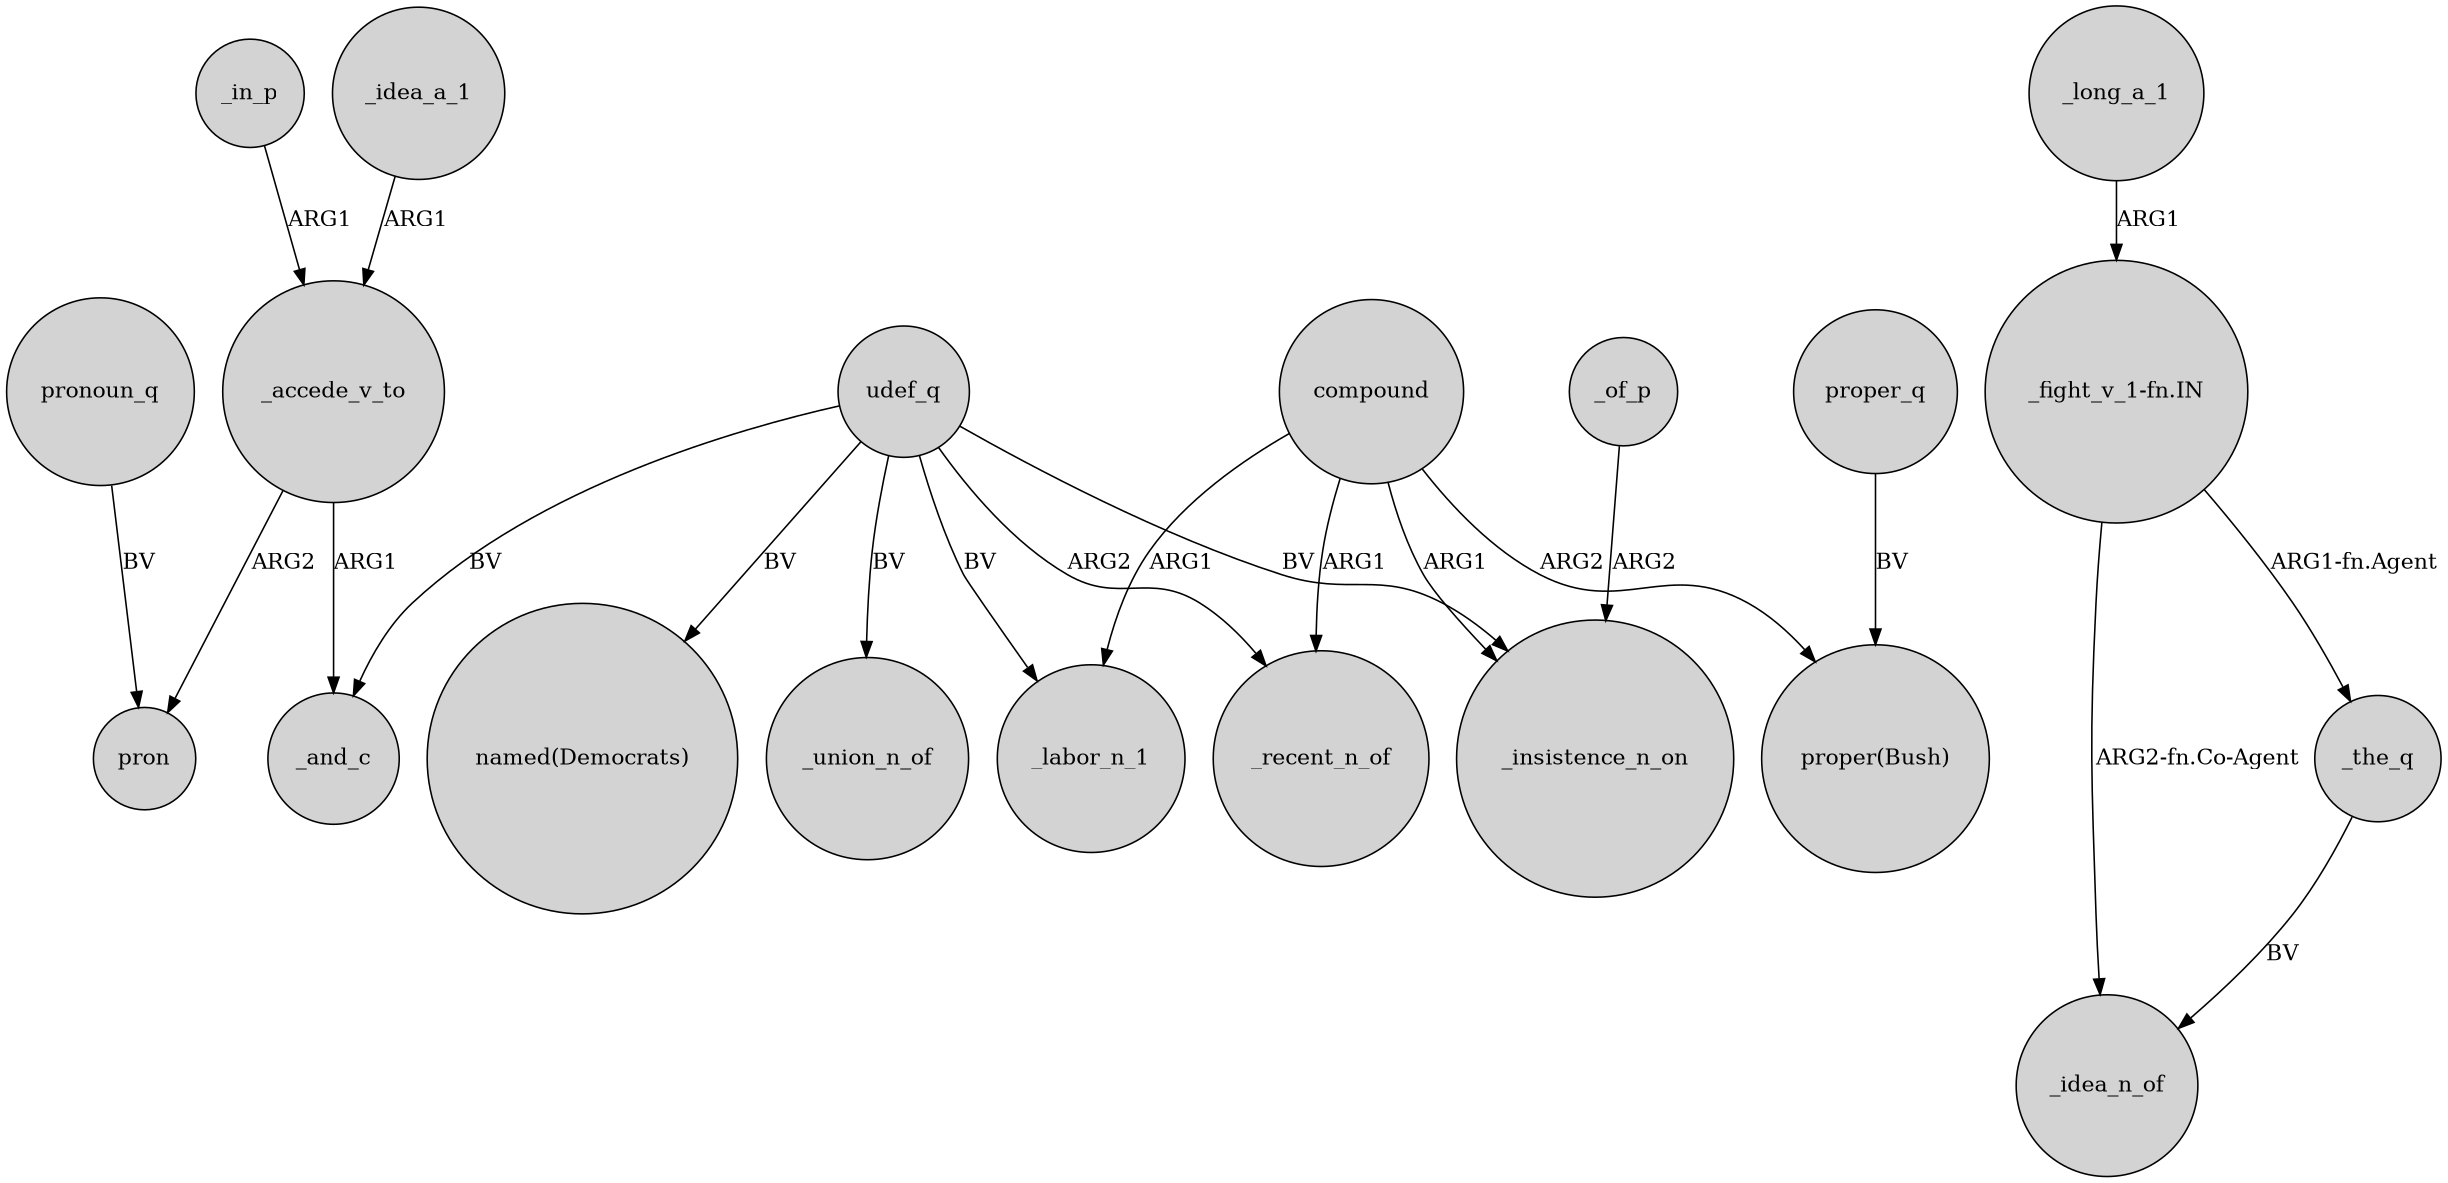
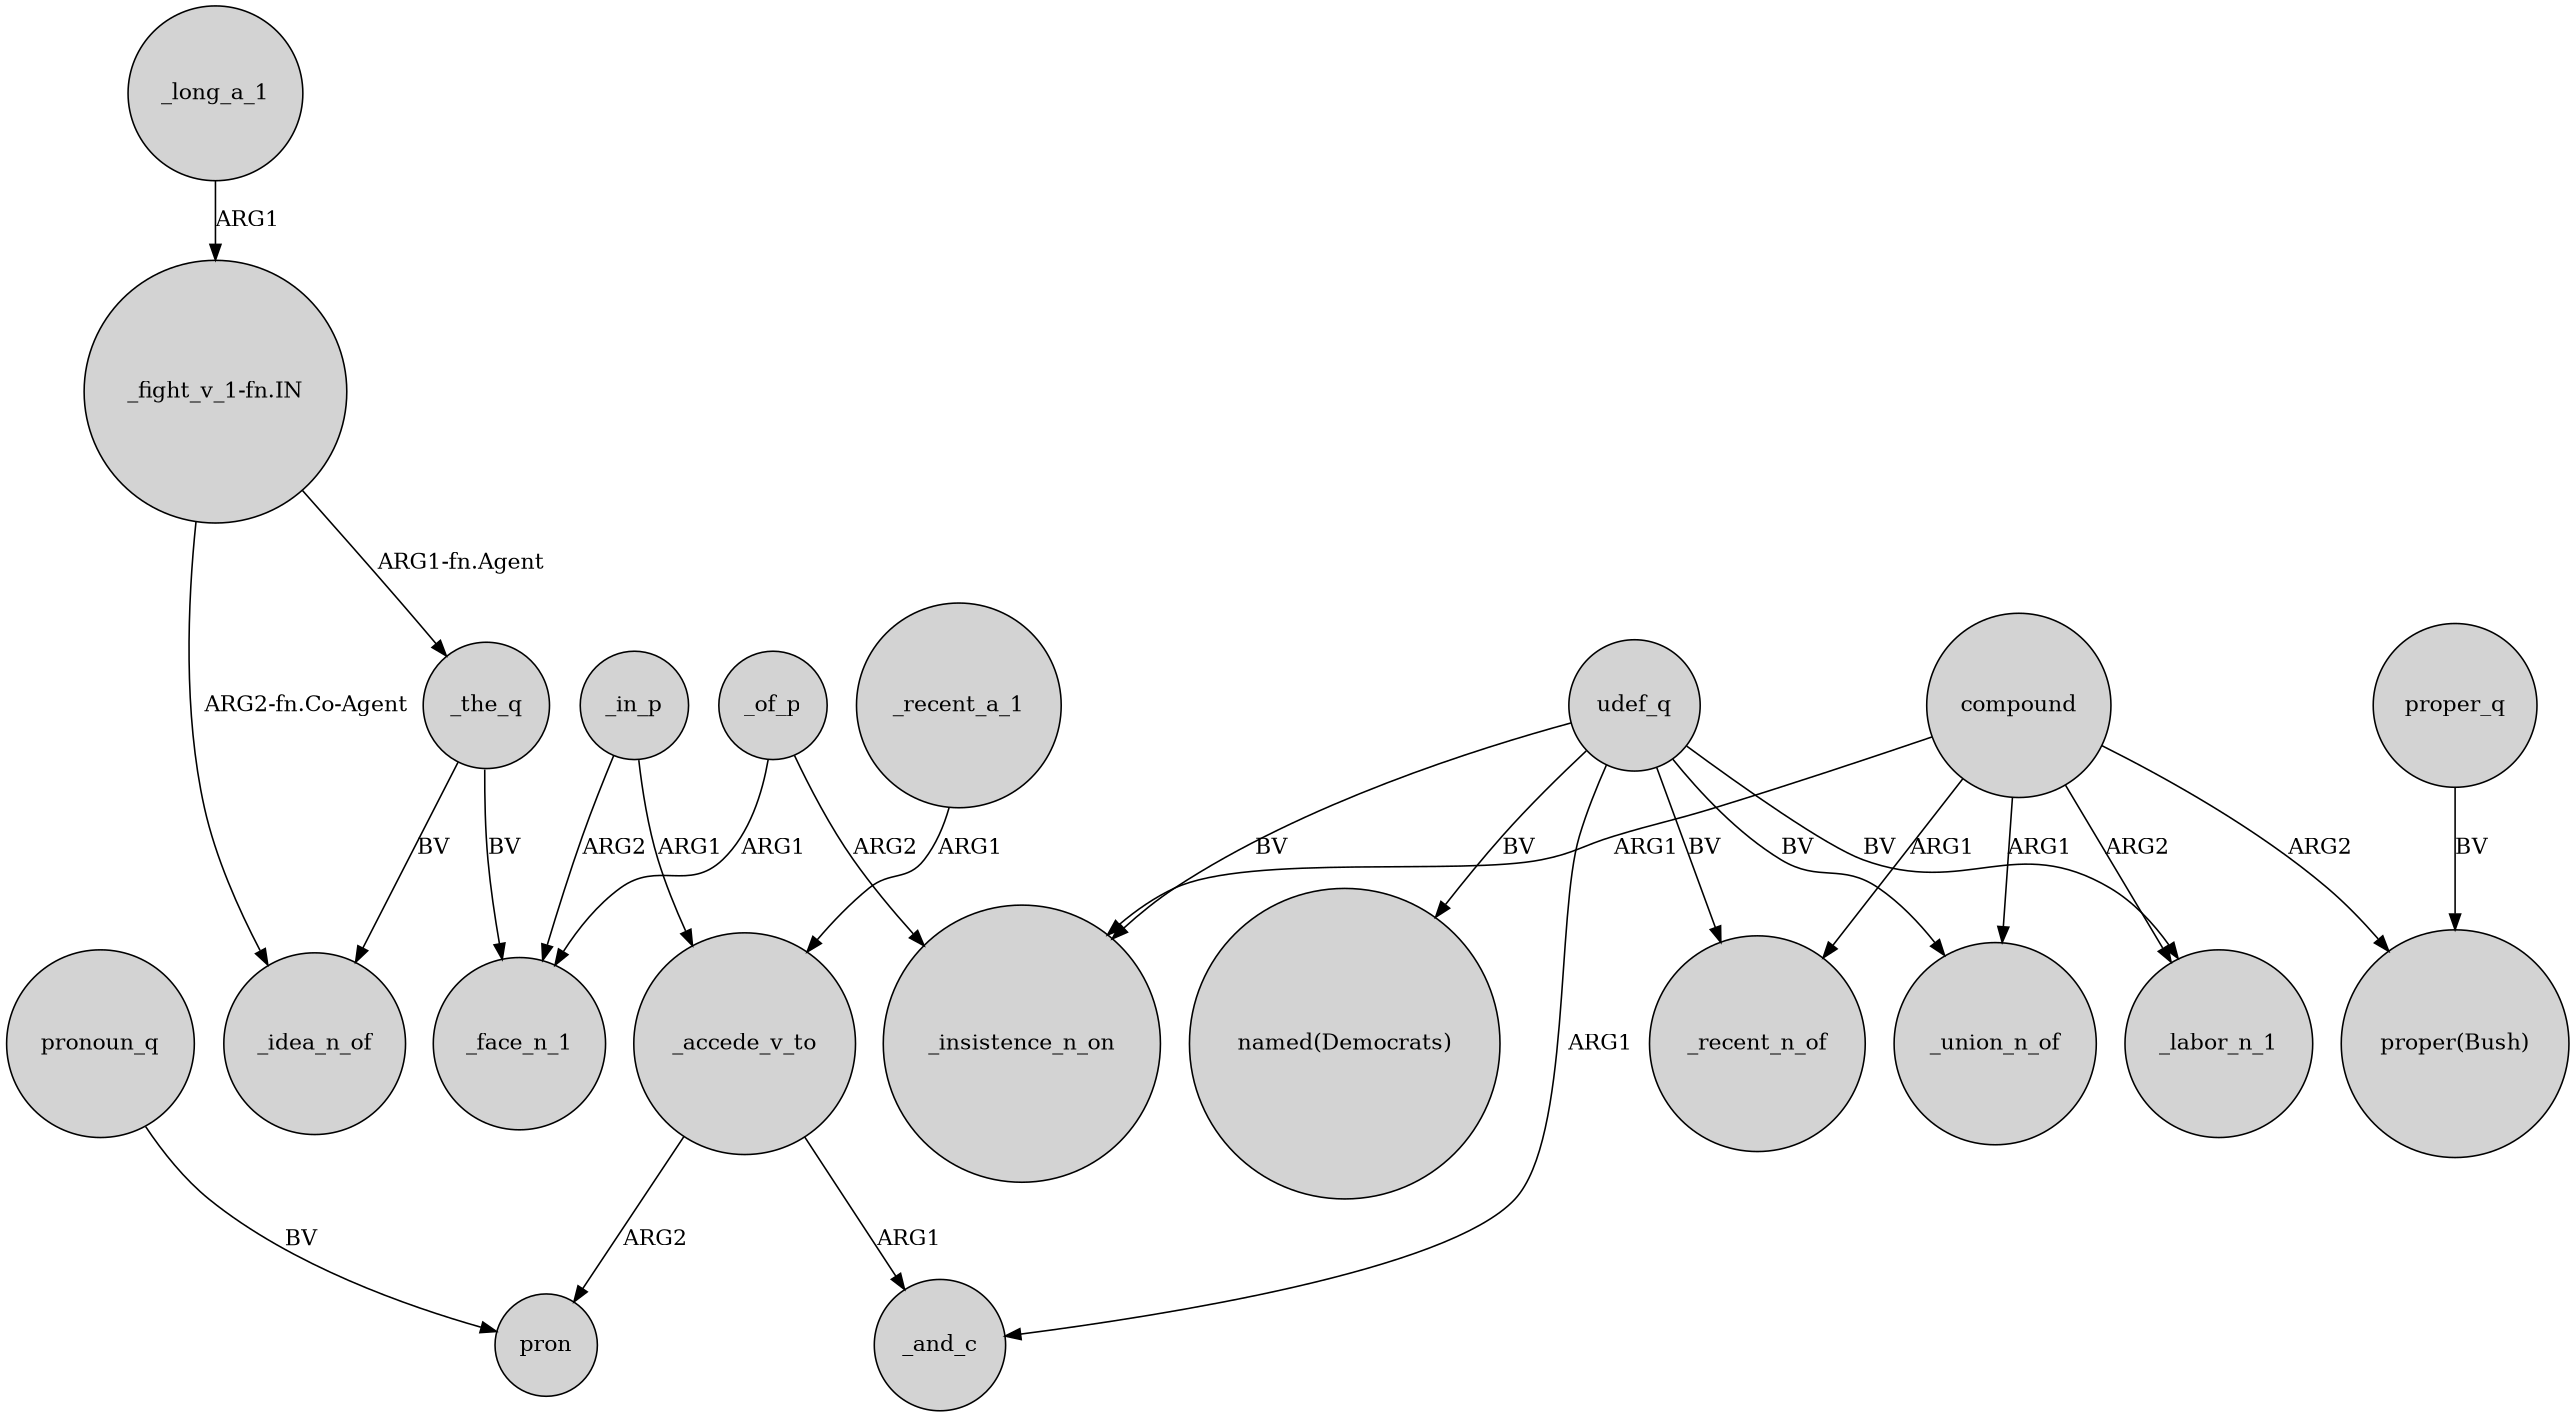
node "_idea_a_1": label "_idea_a_1" -> "_recent_a_1"
edge "udef_q" -> "_and_c": label "BV" -> "ARG1"
edge "udef_q" -> "_recent_n_of": label "ARG2" -> "BV"
edge "compound" -> "_labor_n_1": label "ARG1" -> "ARG2"
edge "compound" -> "_union_n_of": added, label "ARG1"
node "_face_n_1": added
